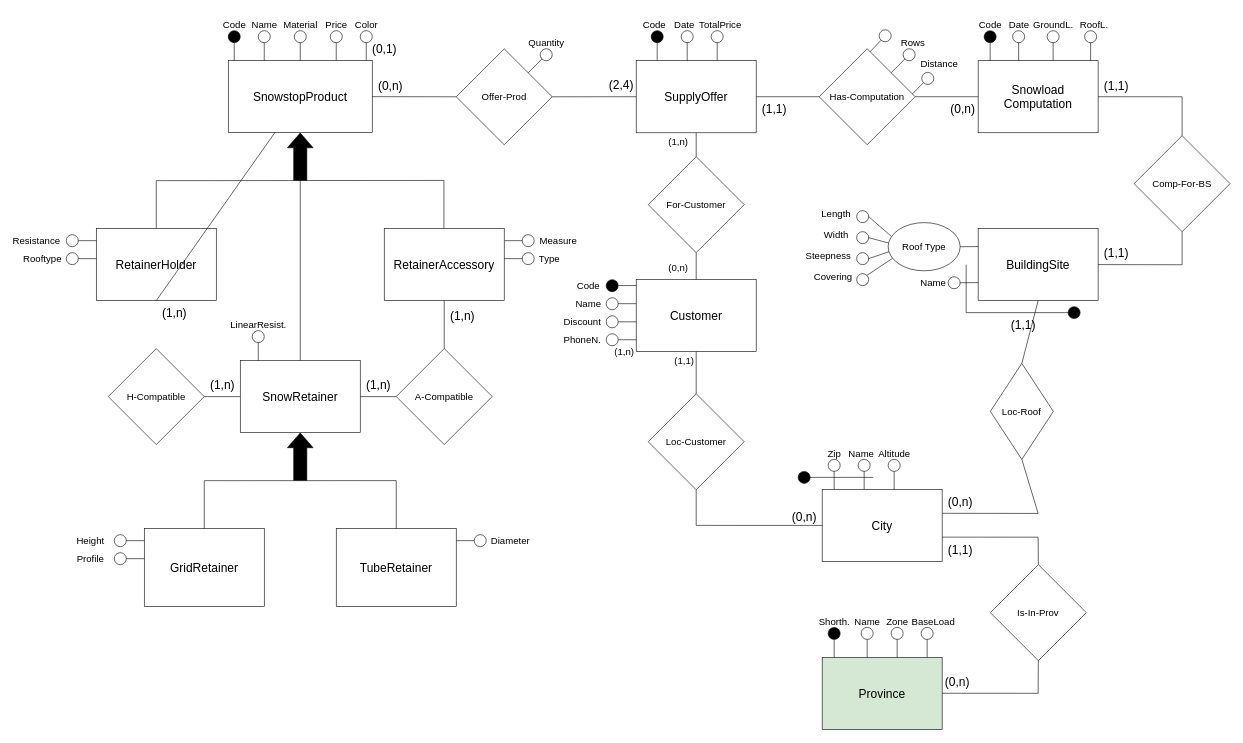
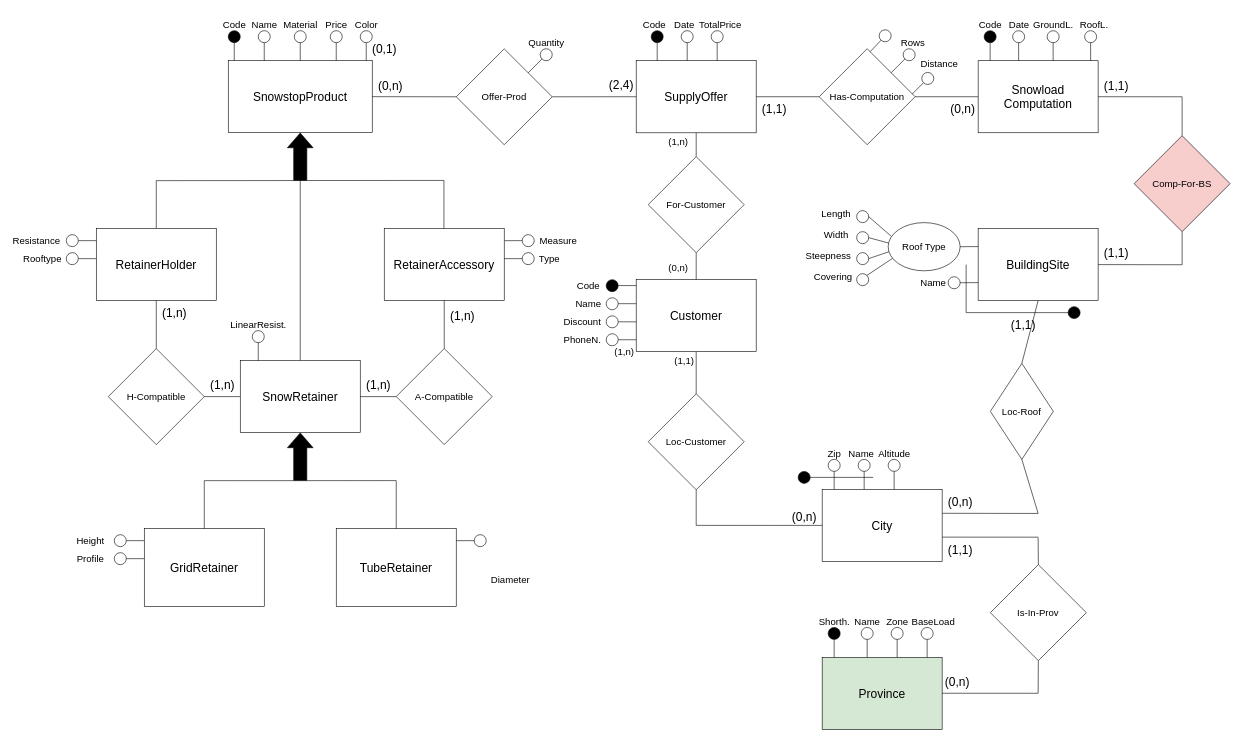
node "Comp-For-BS": fillcolor #ffffff -> #f8cecc
edge "SnowstopProduct" -- "RetainerHolder": now "H-Compatible" -- "RetainerHolder"
node "Diameter": moved (510, 541) -> (510, 580)
